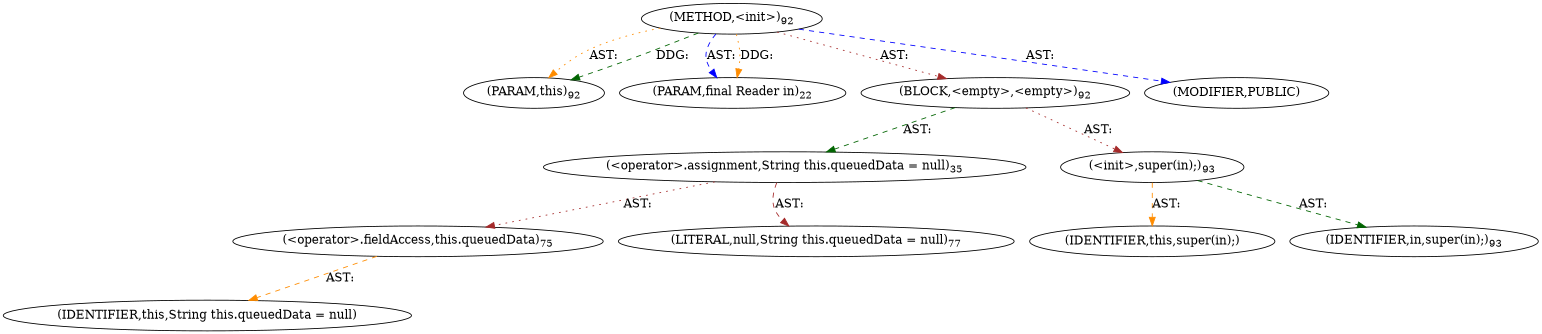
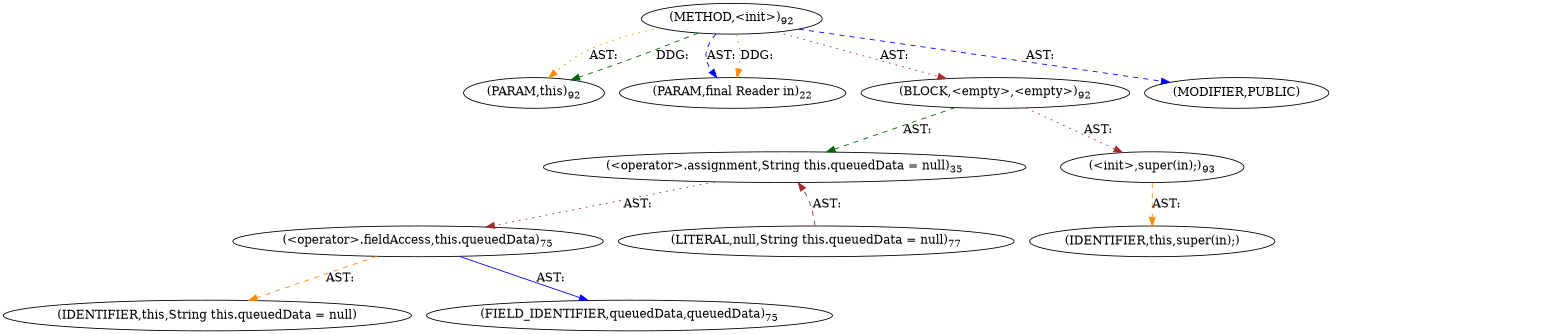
edge "(<operator>.assignment,String this.queuedData = null)" -> "(LITERAL,null,String this.queuedData = null)": reversed
node "(IDENTIFIER,in,super(in);)": removed
node "(FIELD_IDENTIFIER,queuedData,queuedData)": added
